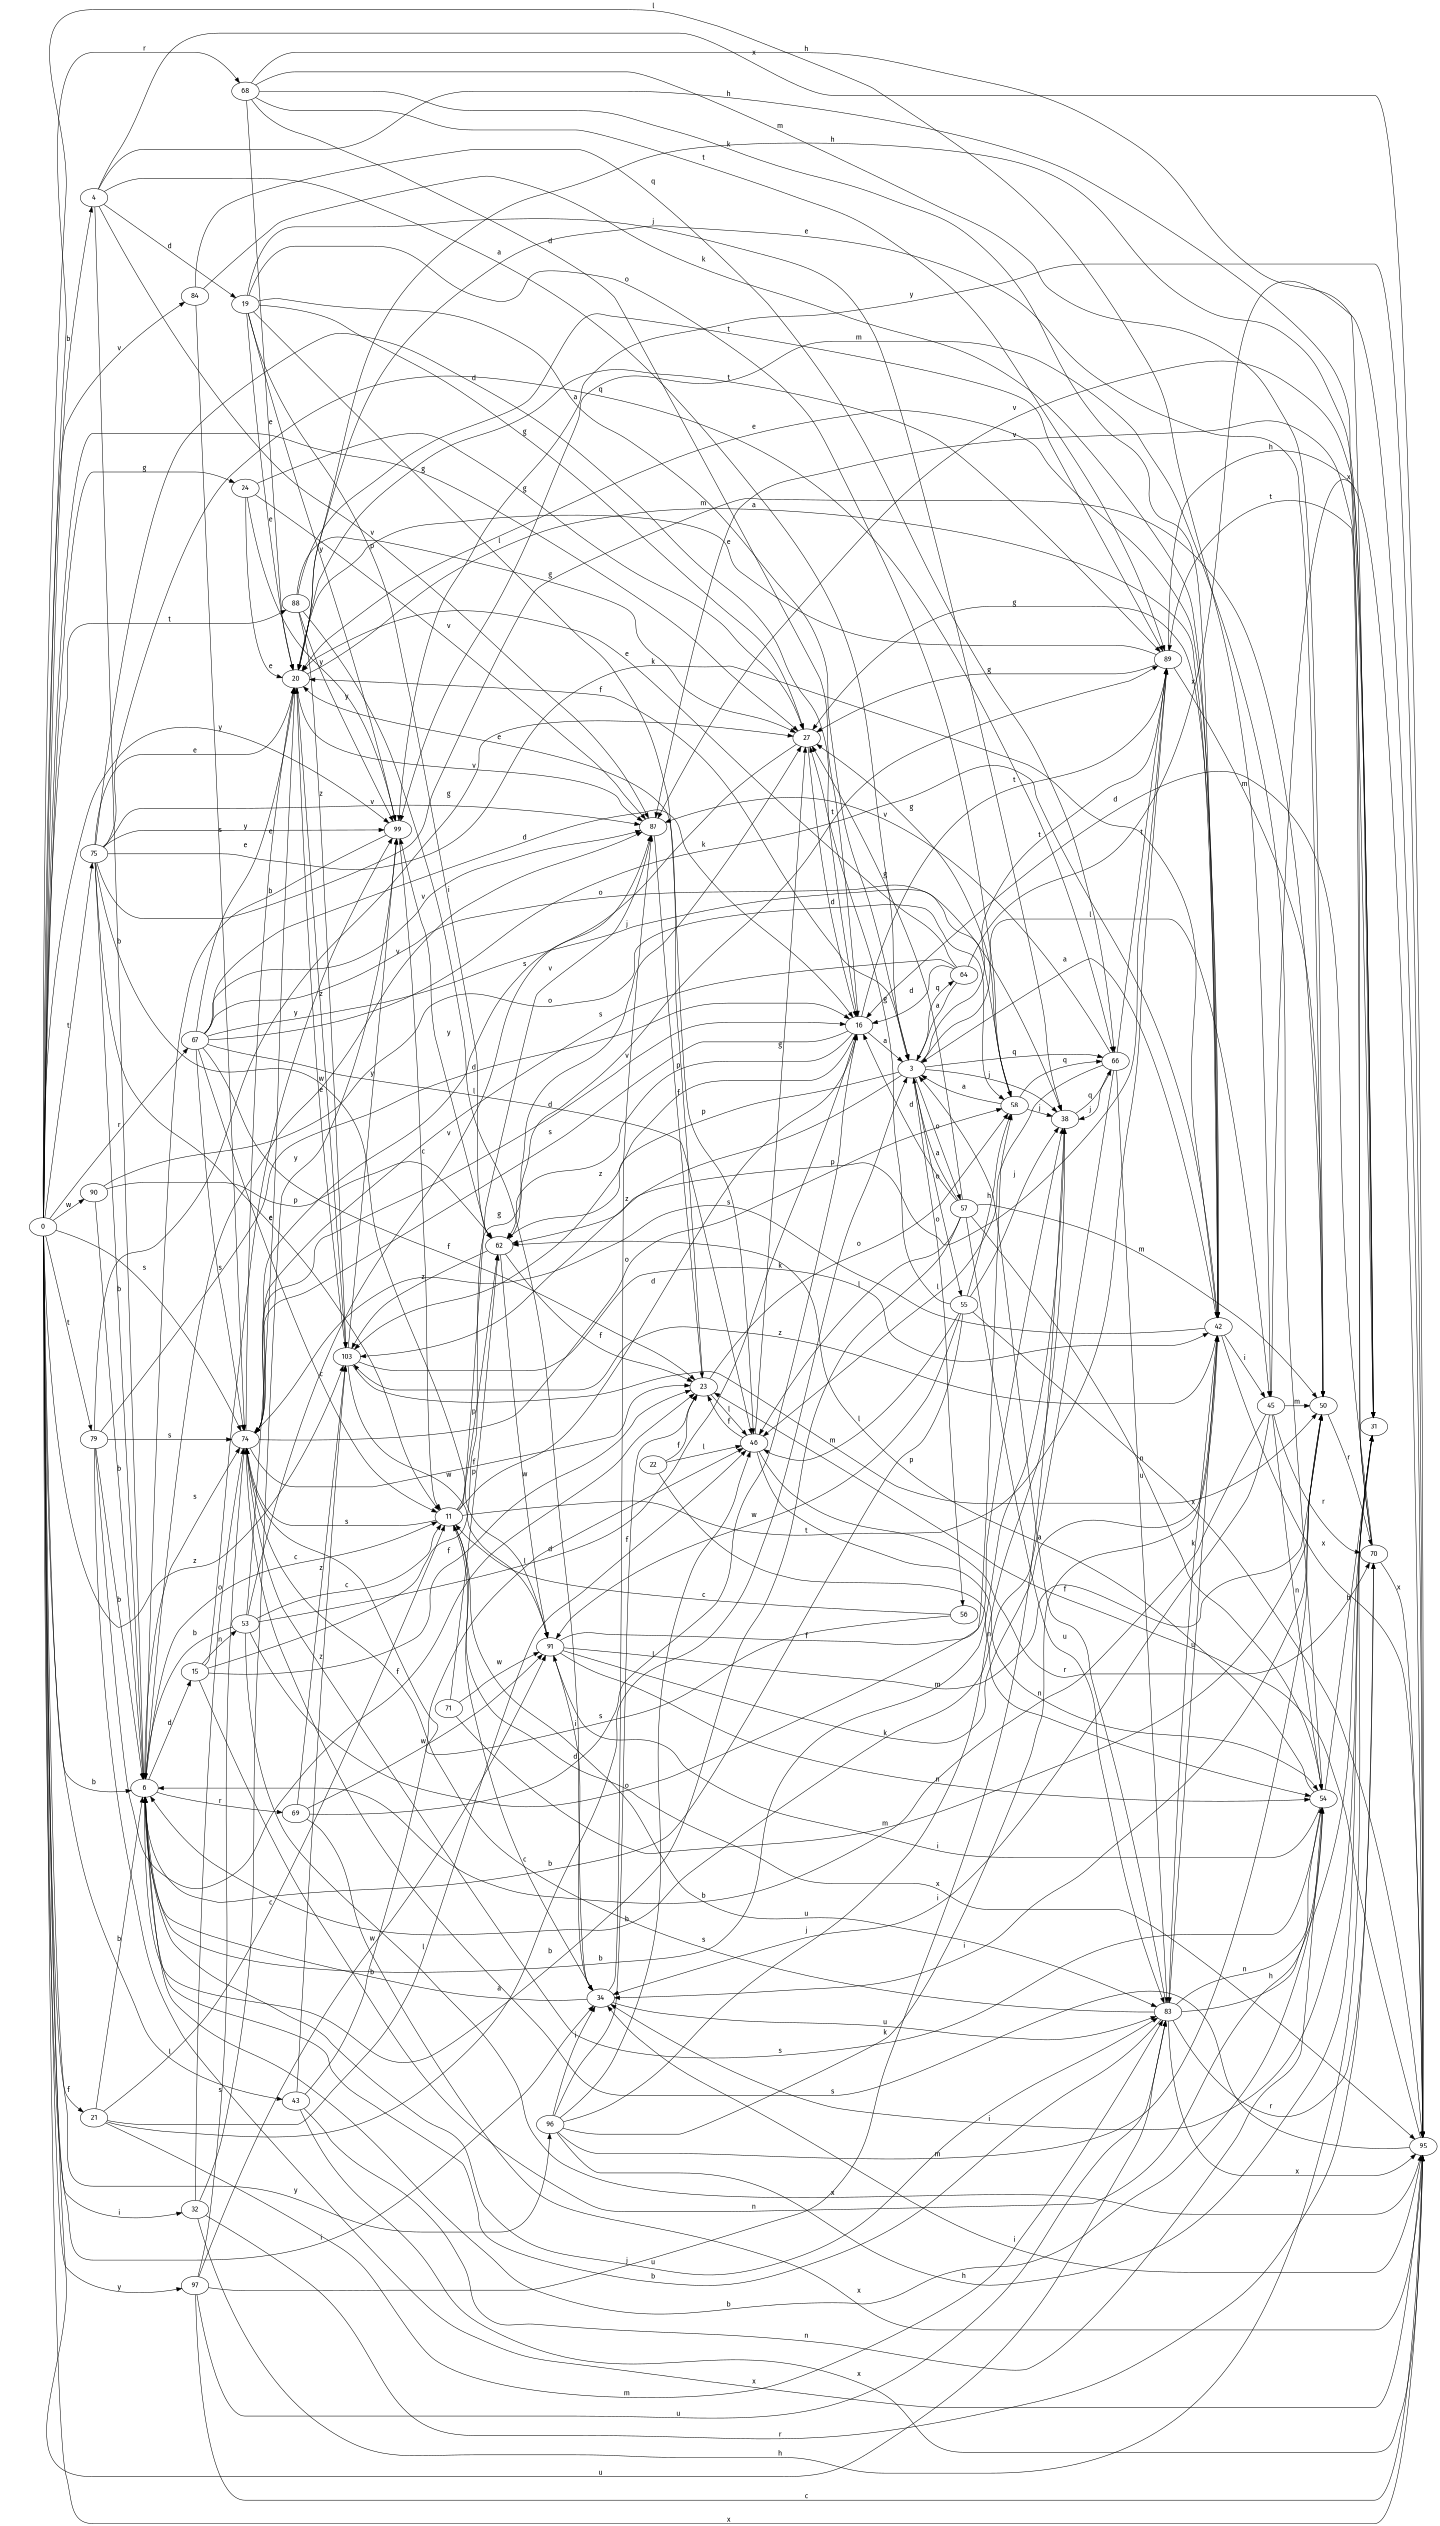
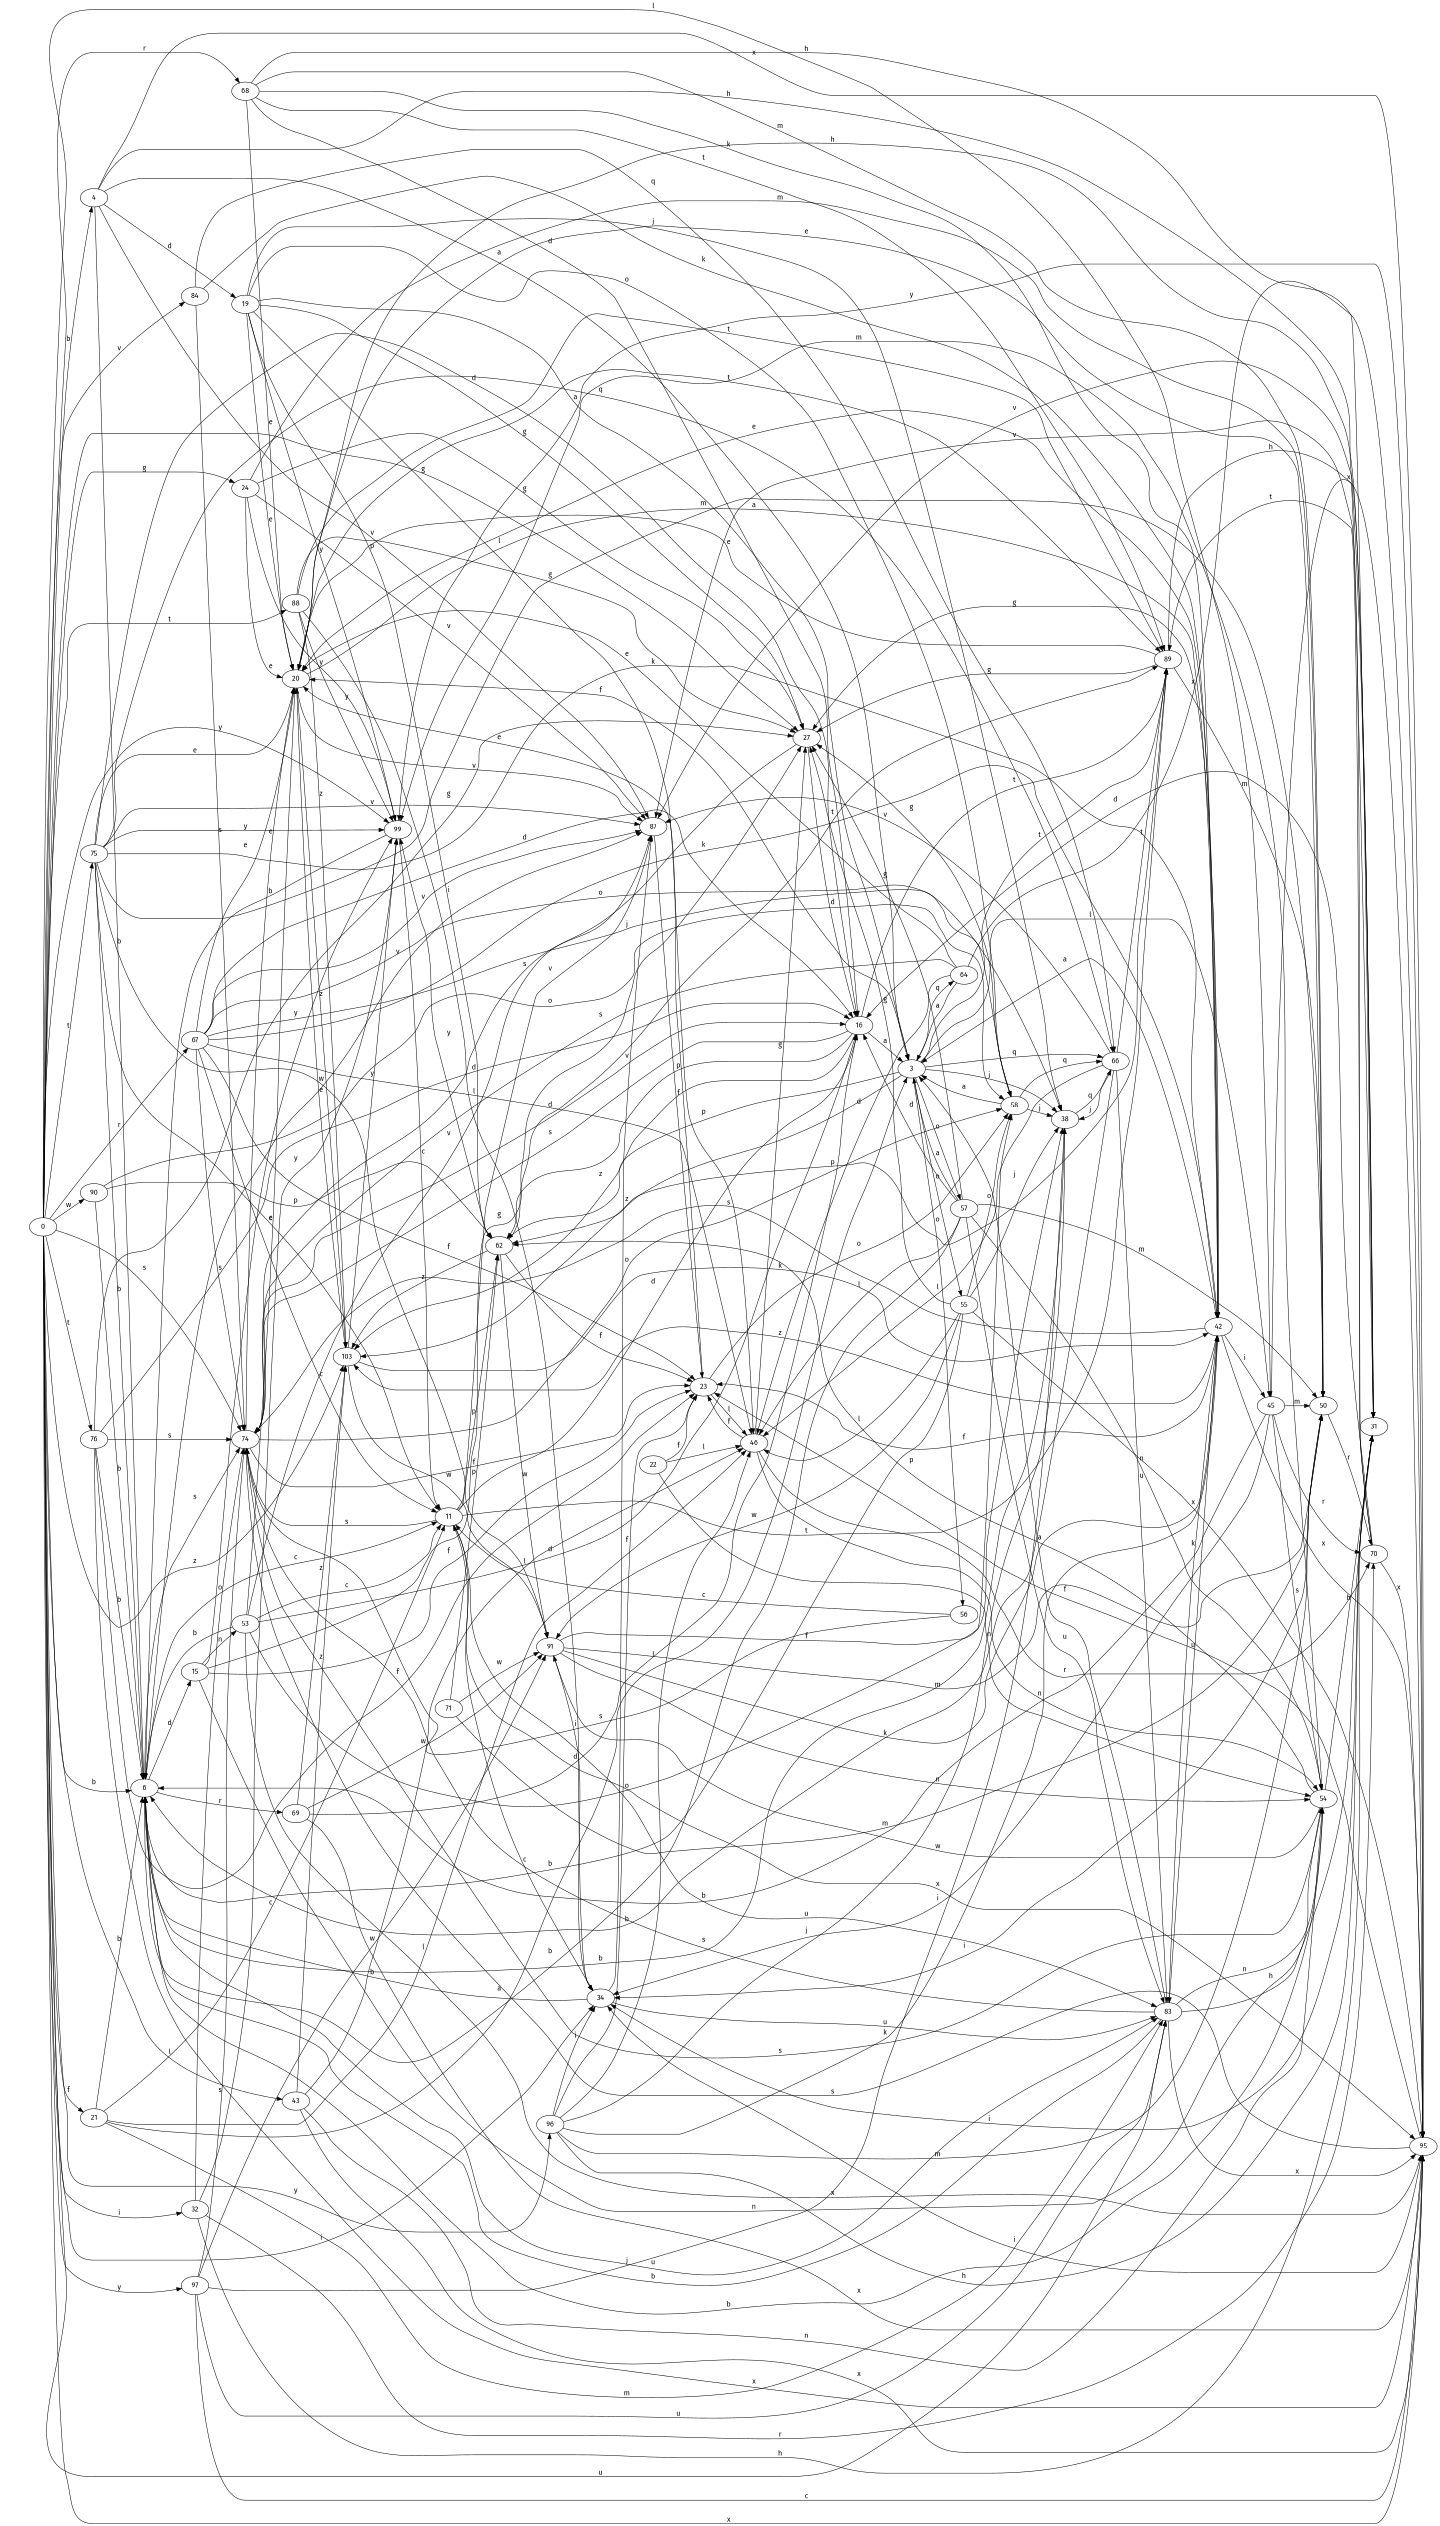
edge "64" -> "16": now "64" -> "46"
edge "55" -> "58": label "h" -> "o"
edge "103" -> "50": now "24" -> "50"
node "79": label "79" -> "76"
edge "42" -> "23": added, label "f"
edge "45" -> "54": label "n" -> "s"
edge "54" -> "91": label "i" -> "w"
edge "83" -> "70": removed, label "r"
